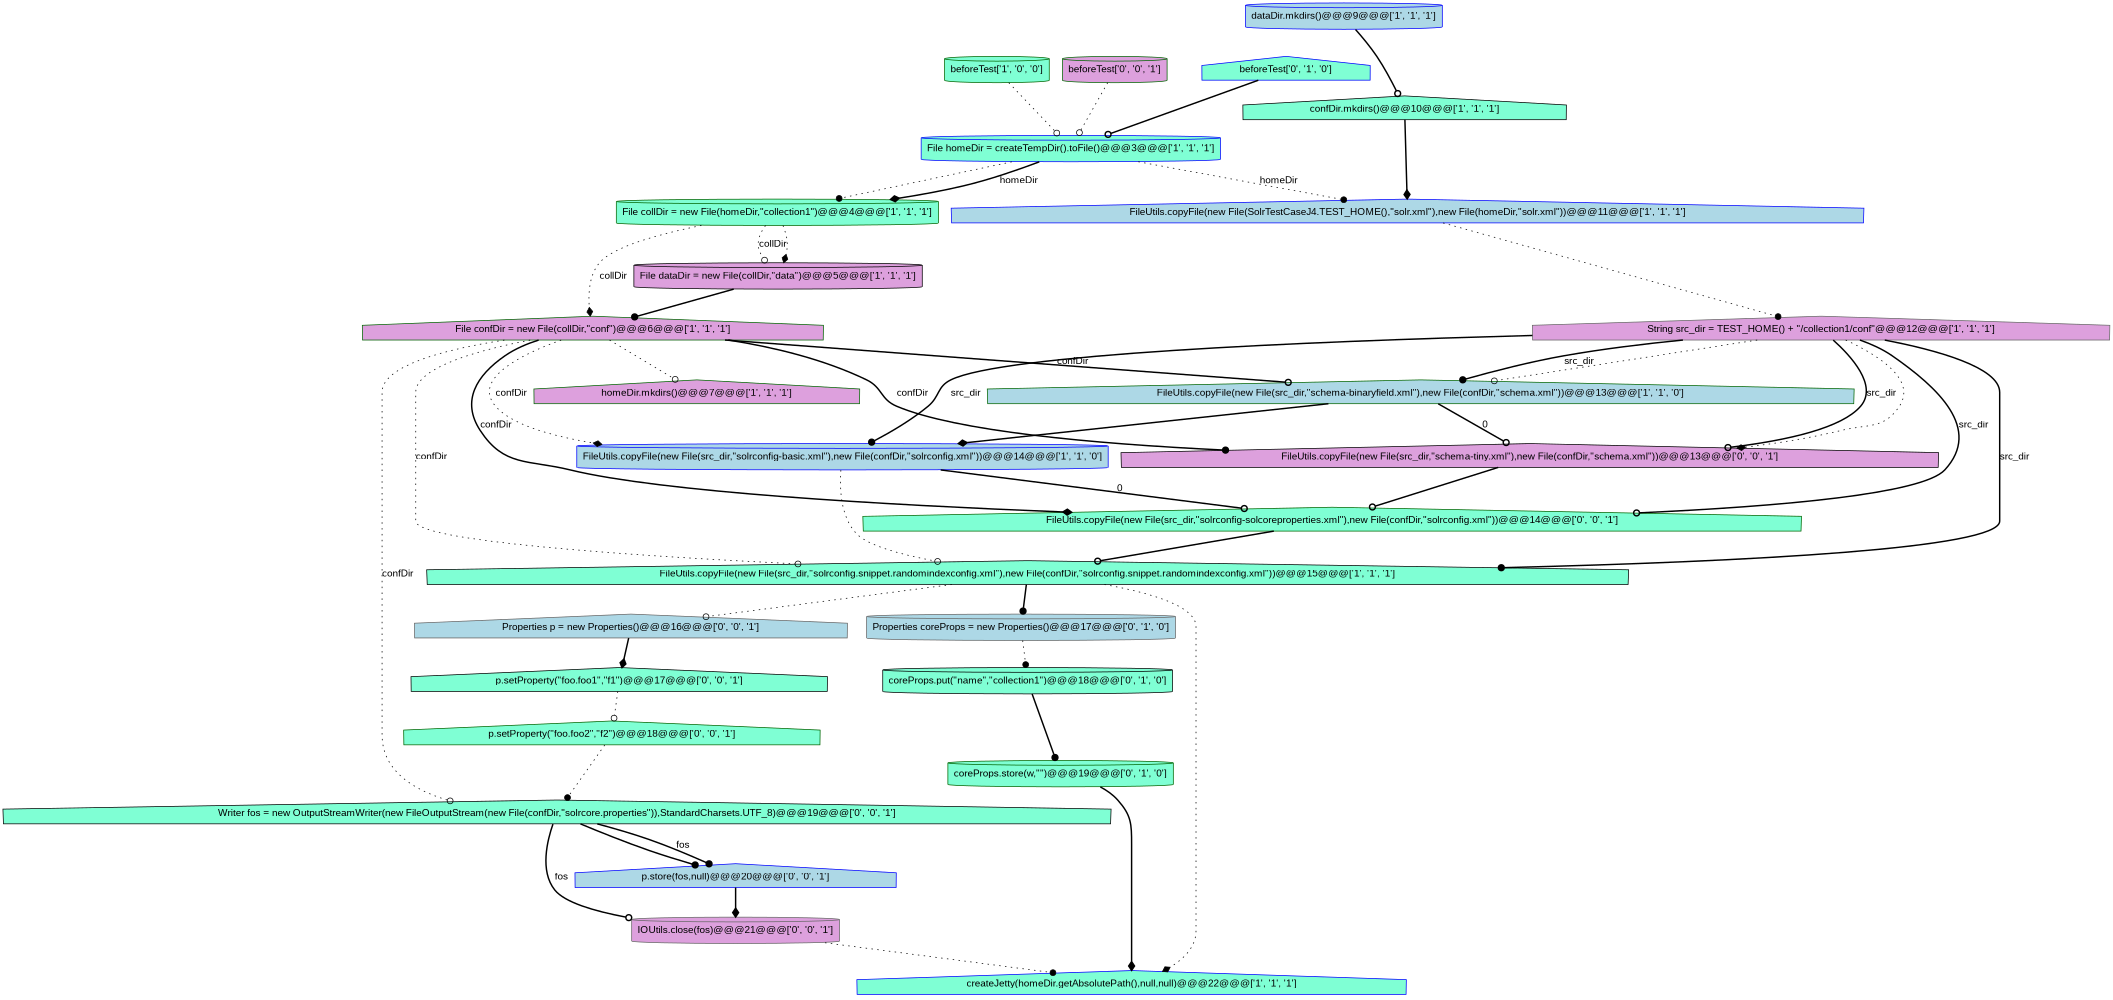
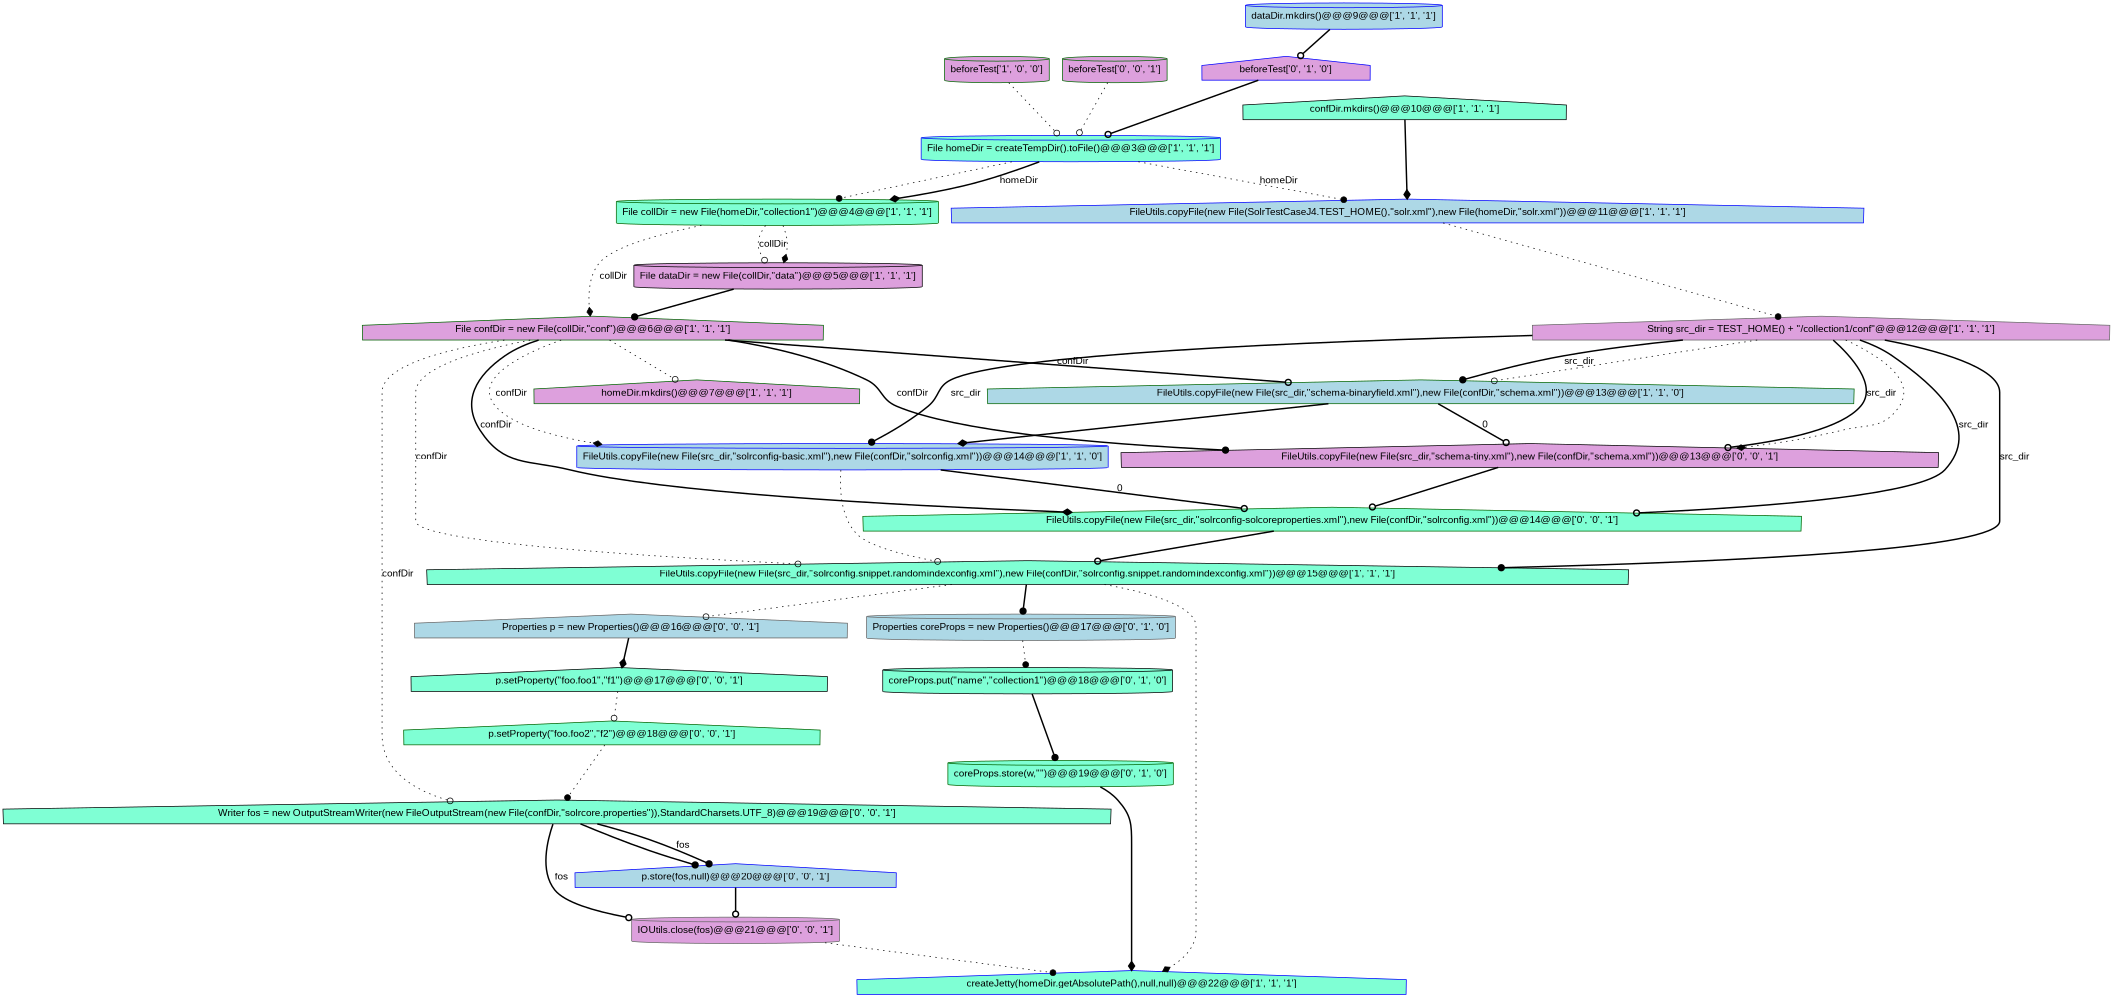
edge "dataDir.mkdirs()@@@9@@@['1', '1', '1']" -> "confDir.mkdirs()@@@10@@@['1', '1', '1']": now "dataDir.mkdirs()@@@9@@@['1', '1', '1']" -> "beforeTest['0', '1', '0']"
node "beforeTest['1', '0', '0']": fillcolor aquamarine -> plum
node "beforeTest['0', '1', '0']": fillcolor aquamarine -> plum
edge "p.store(fos,null)@@@20@@@['0', '0', '1']" -> "IOUtils.close(fos)@@@21@@@['0', '0', '1']": arrowhead diamond -> odot
